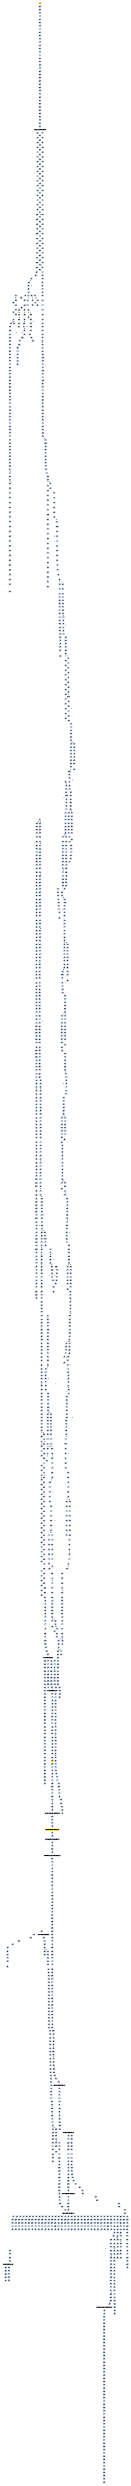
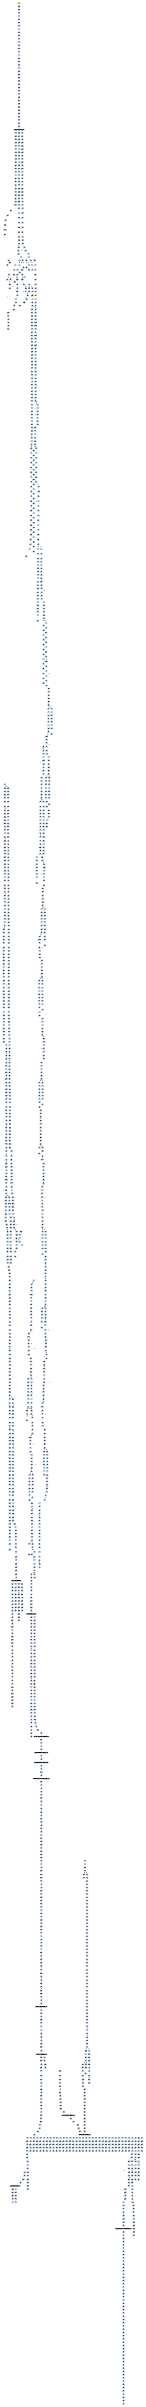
node "VIRTUALALLOC-KERNEL32-KERNEL": label "VIRTUALALLOC-KERNEL32-KERNEL" -> "VIRTUALALLOC-KERNEL32-DLL"
node "popa": fillcolor lightsteelblue -> orange
node "GETCURRENTTHREADID-KERNEL32-DLL": fillcolor orange -> lightgrey
node "GETMODULEHANDLEA-KERNEL32": removed
